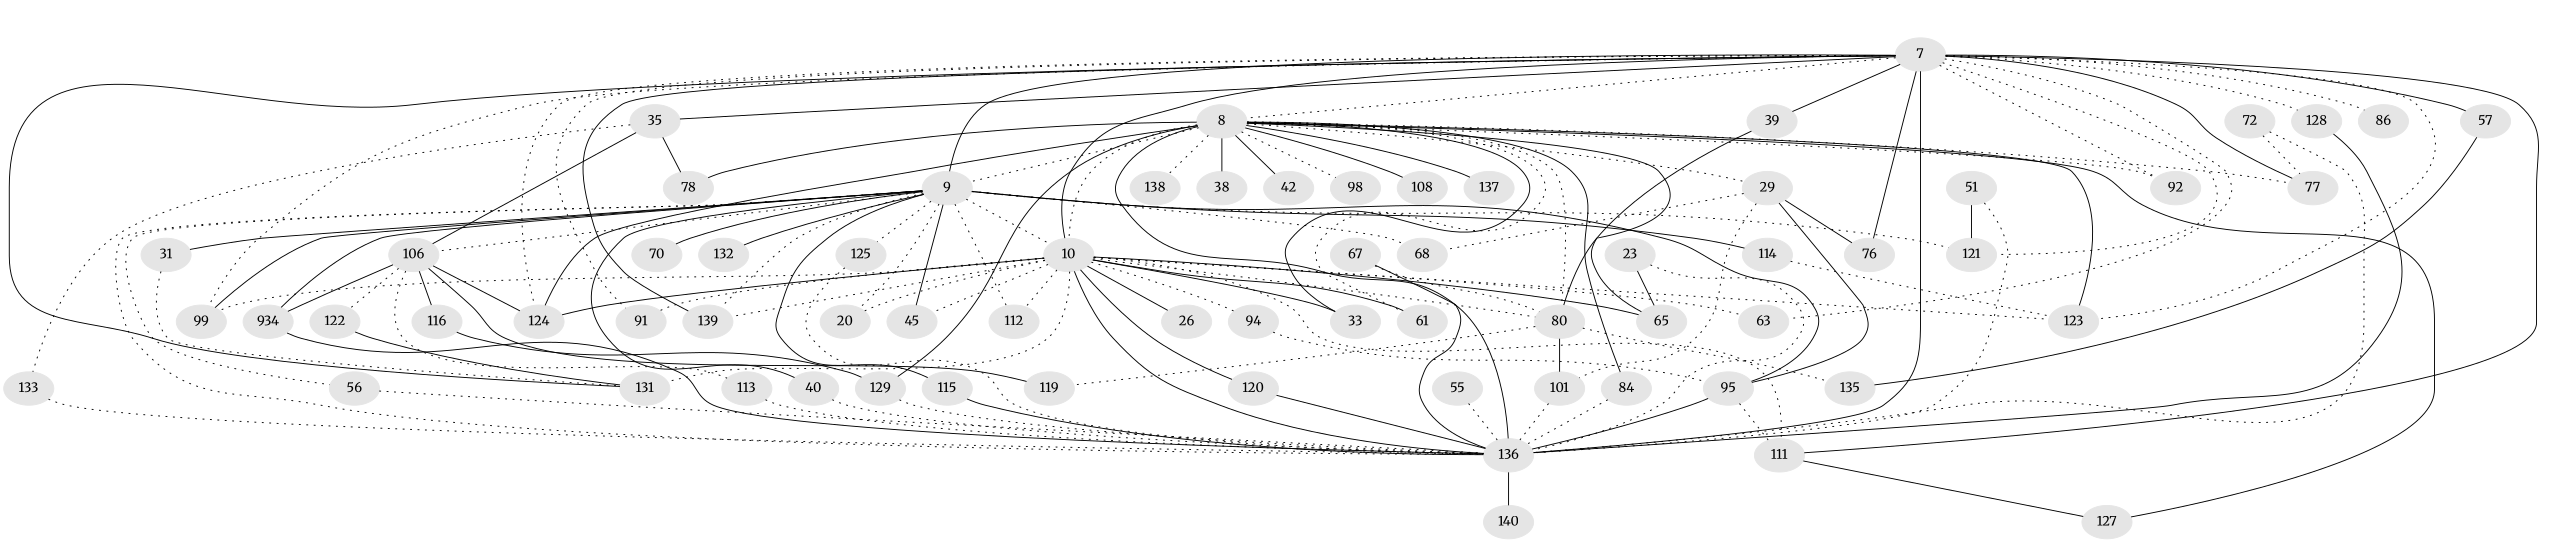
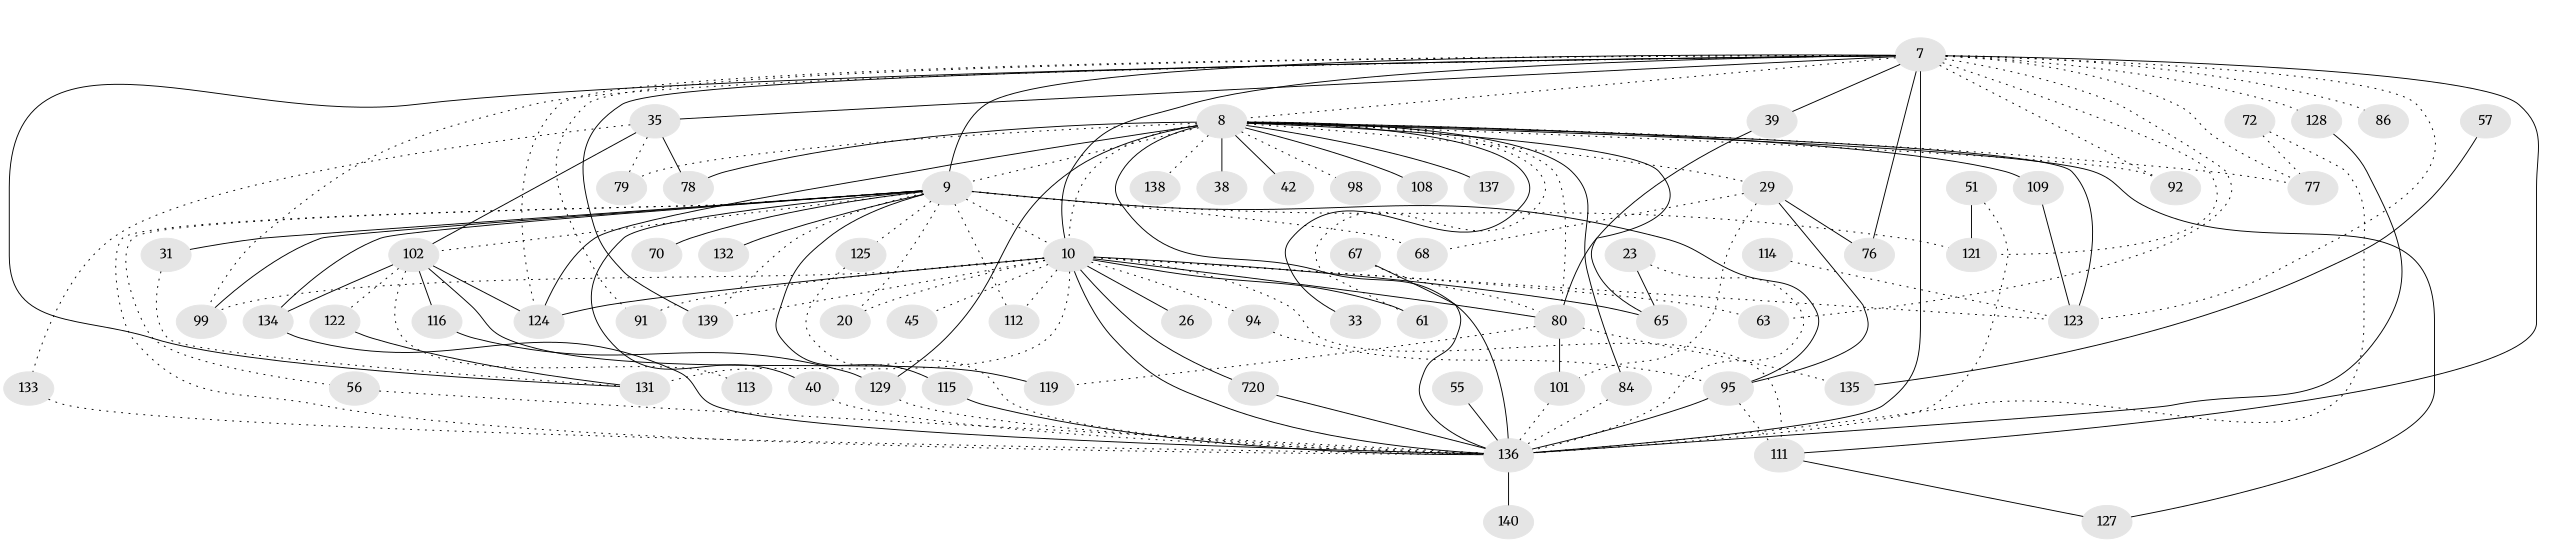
edge "7" -- "57": removed
edge "7" -- "77": style solid -> dotted
node "79": added
node "109": added
edge "9" -- "114": removed
node "106": label "106" -> "102"
edge "9" -- "45": removed
edge "10" -- "33": removed
edge "10" -- "80": style dotted -> solid
node "934": label "934" -> "134"
node "120": label "120" -> "720"
edge "55" -- "136": style dotted -> solid
edge "113" -- "136": removed
